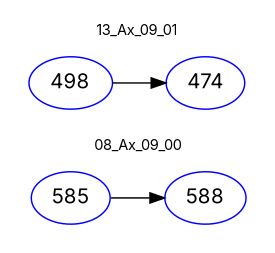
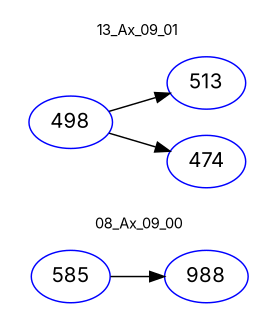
node "513": added
node "588": label "588" -> "988"
